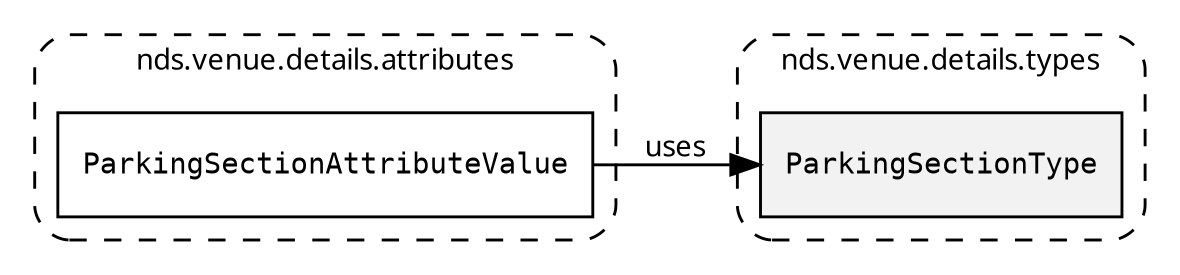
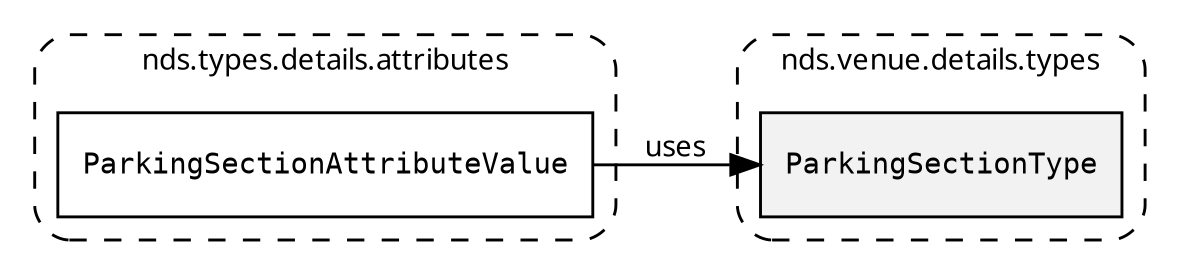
cluster "nds.venue.details.attributes": label "nds.venue.details.attributes" -> "nds.types.details.attributes"
